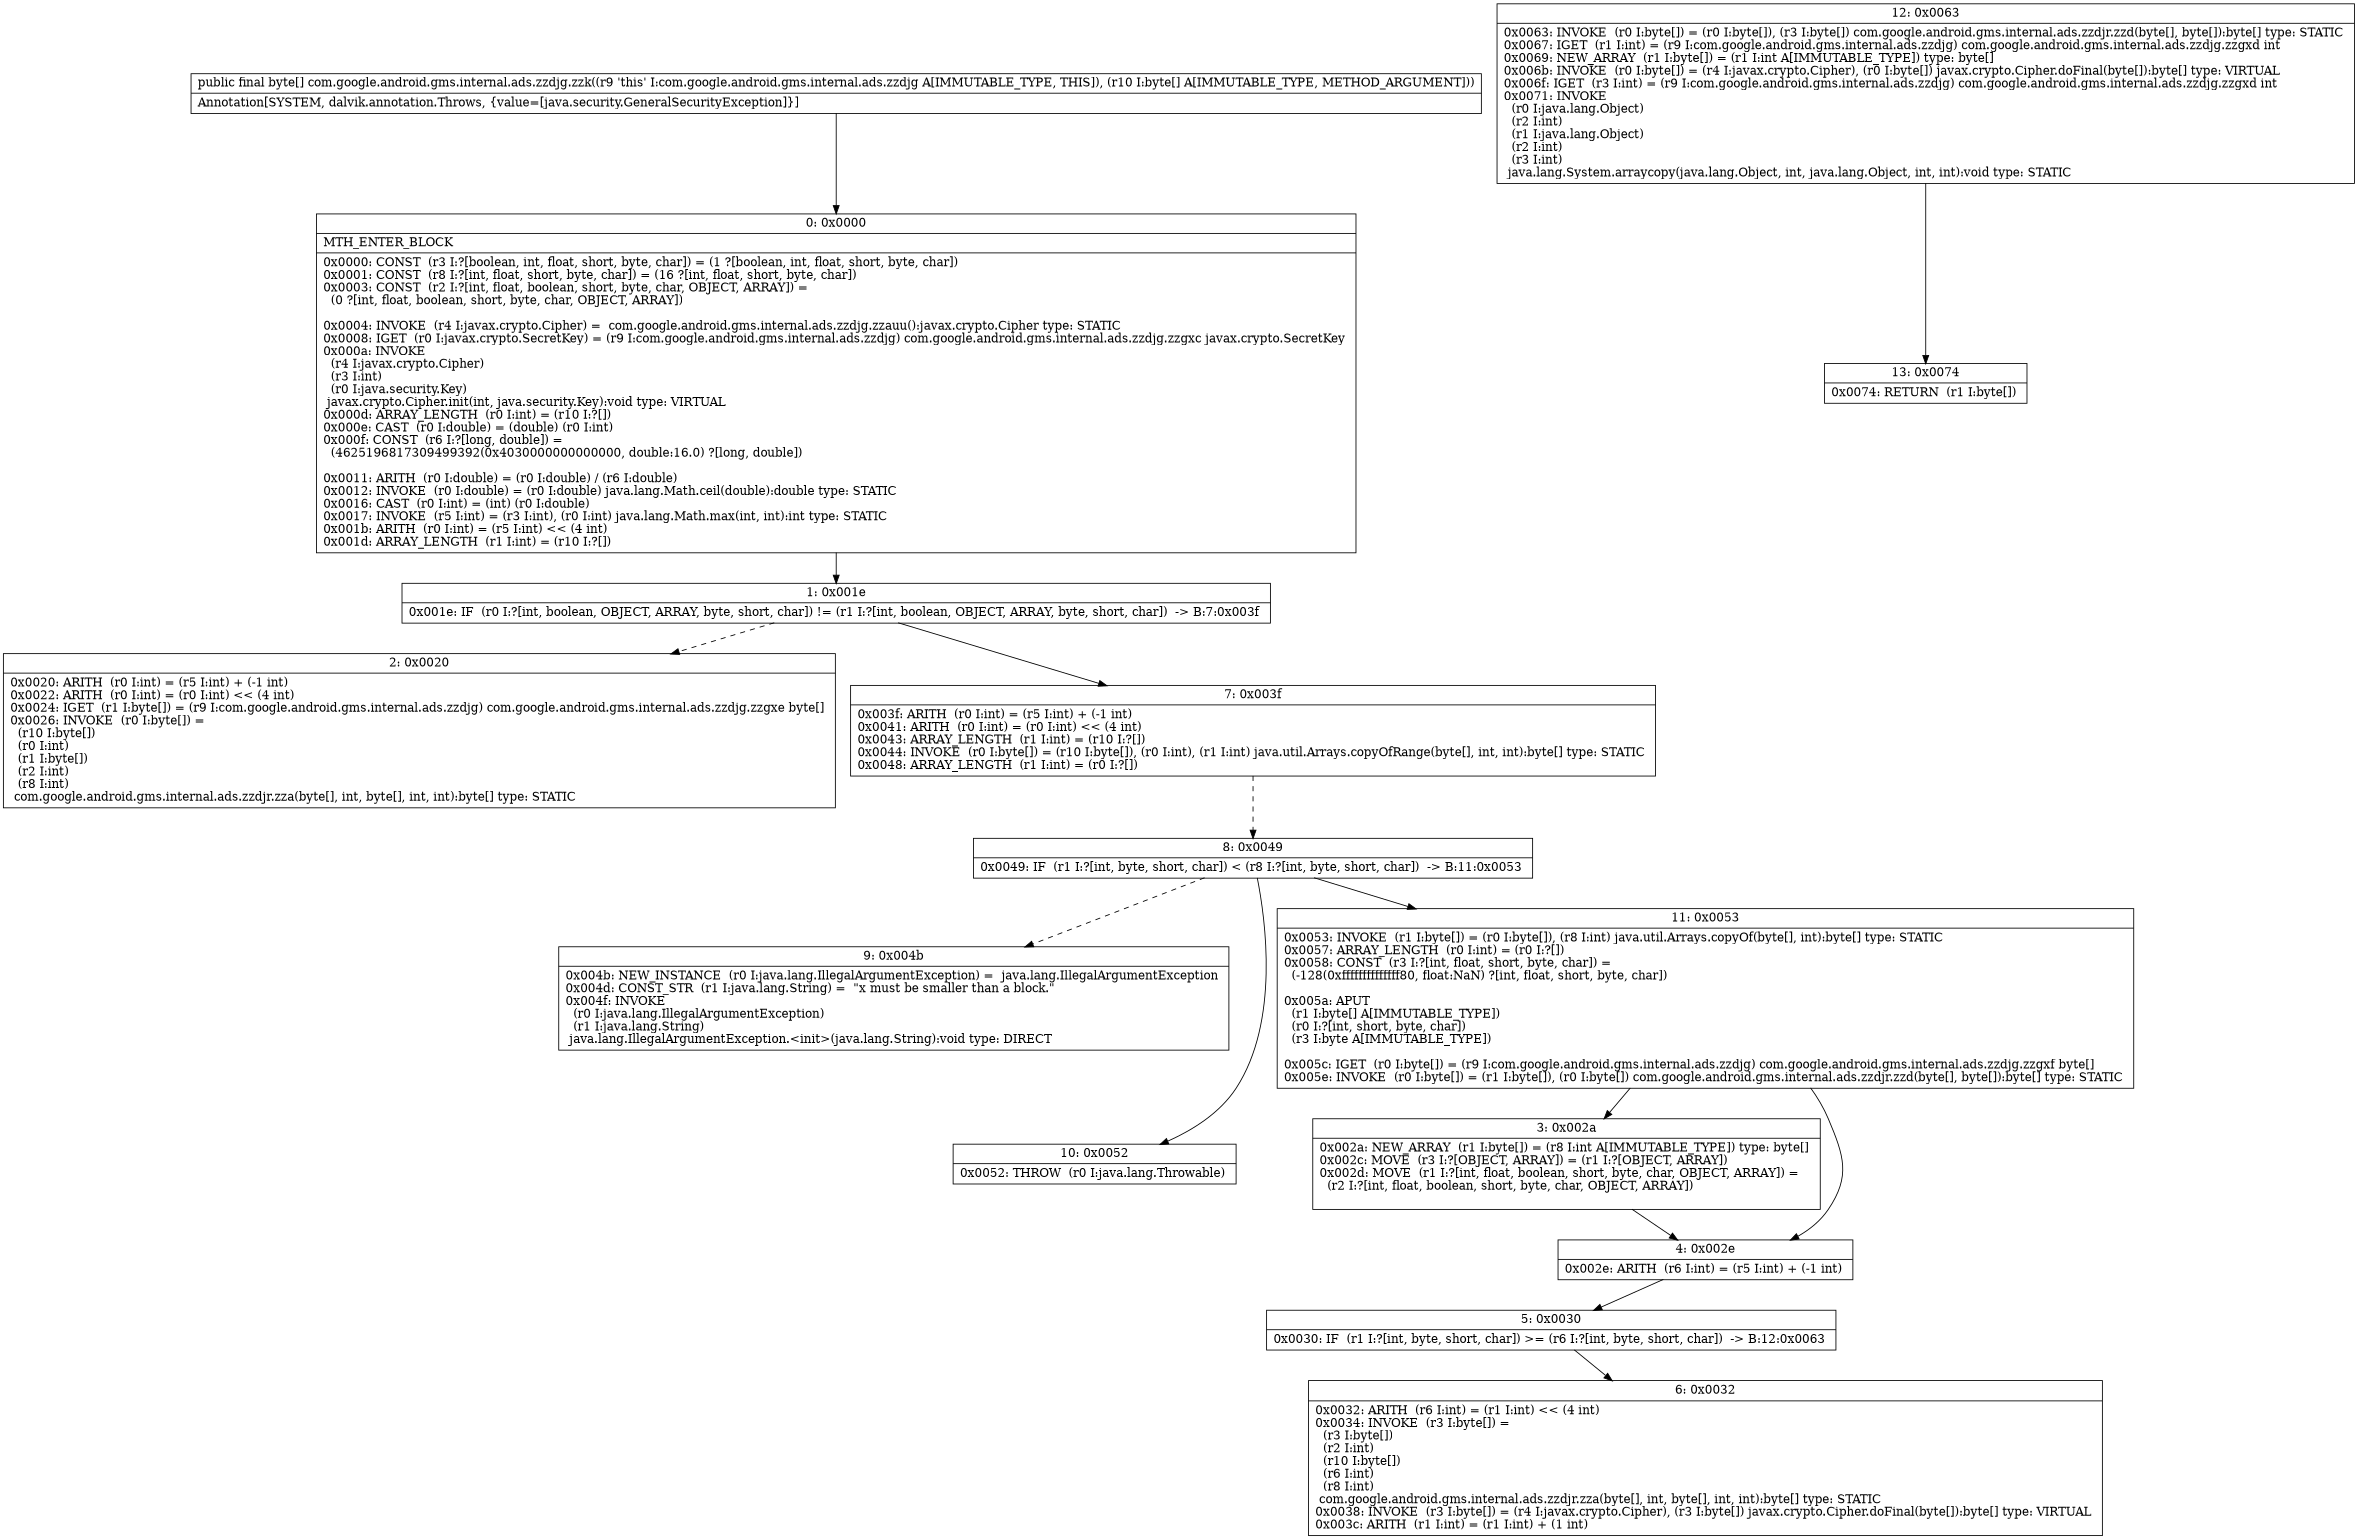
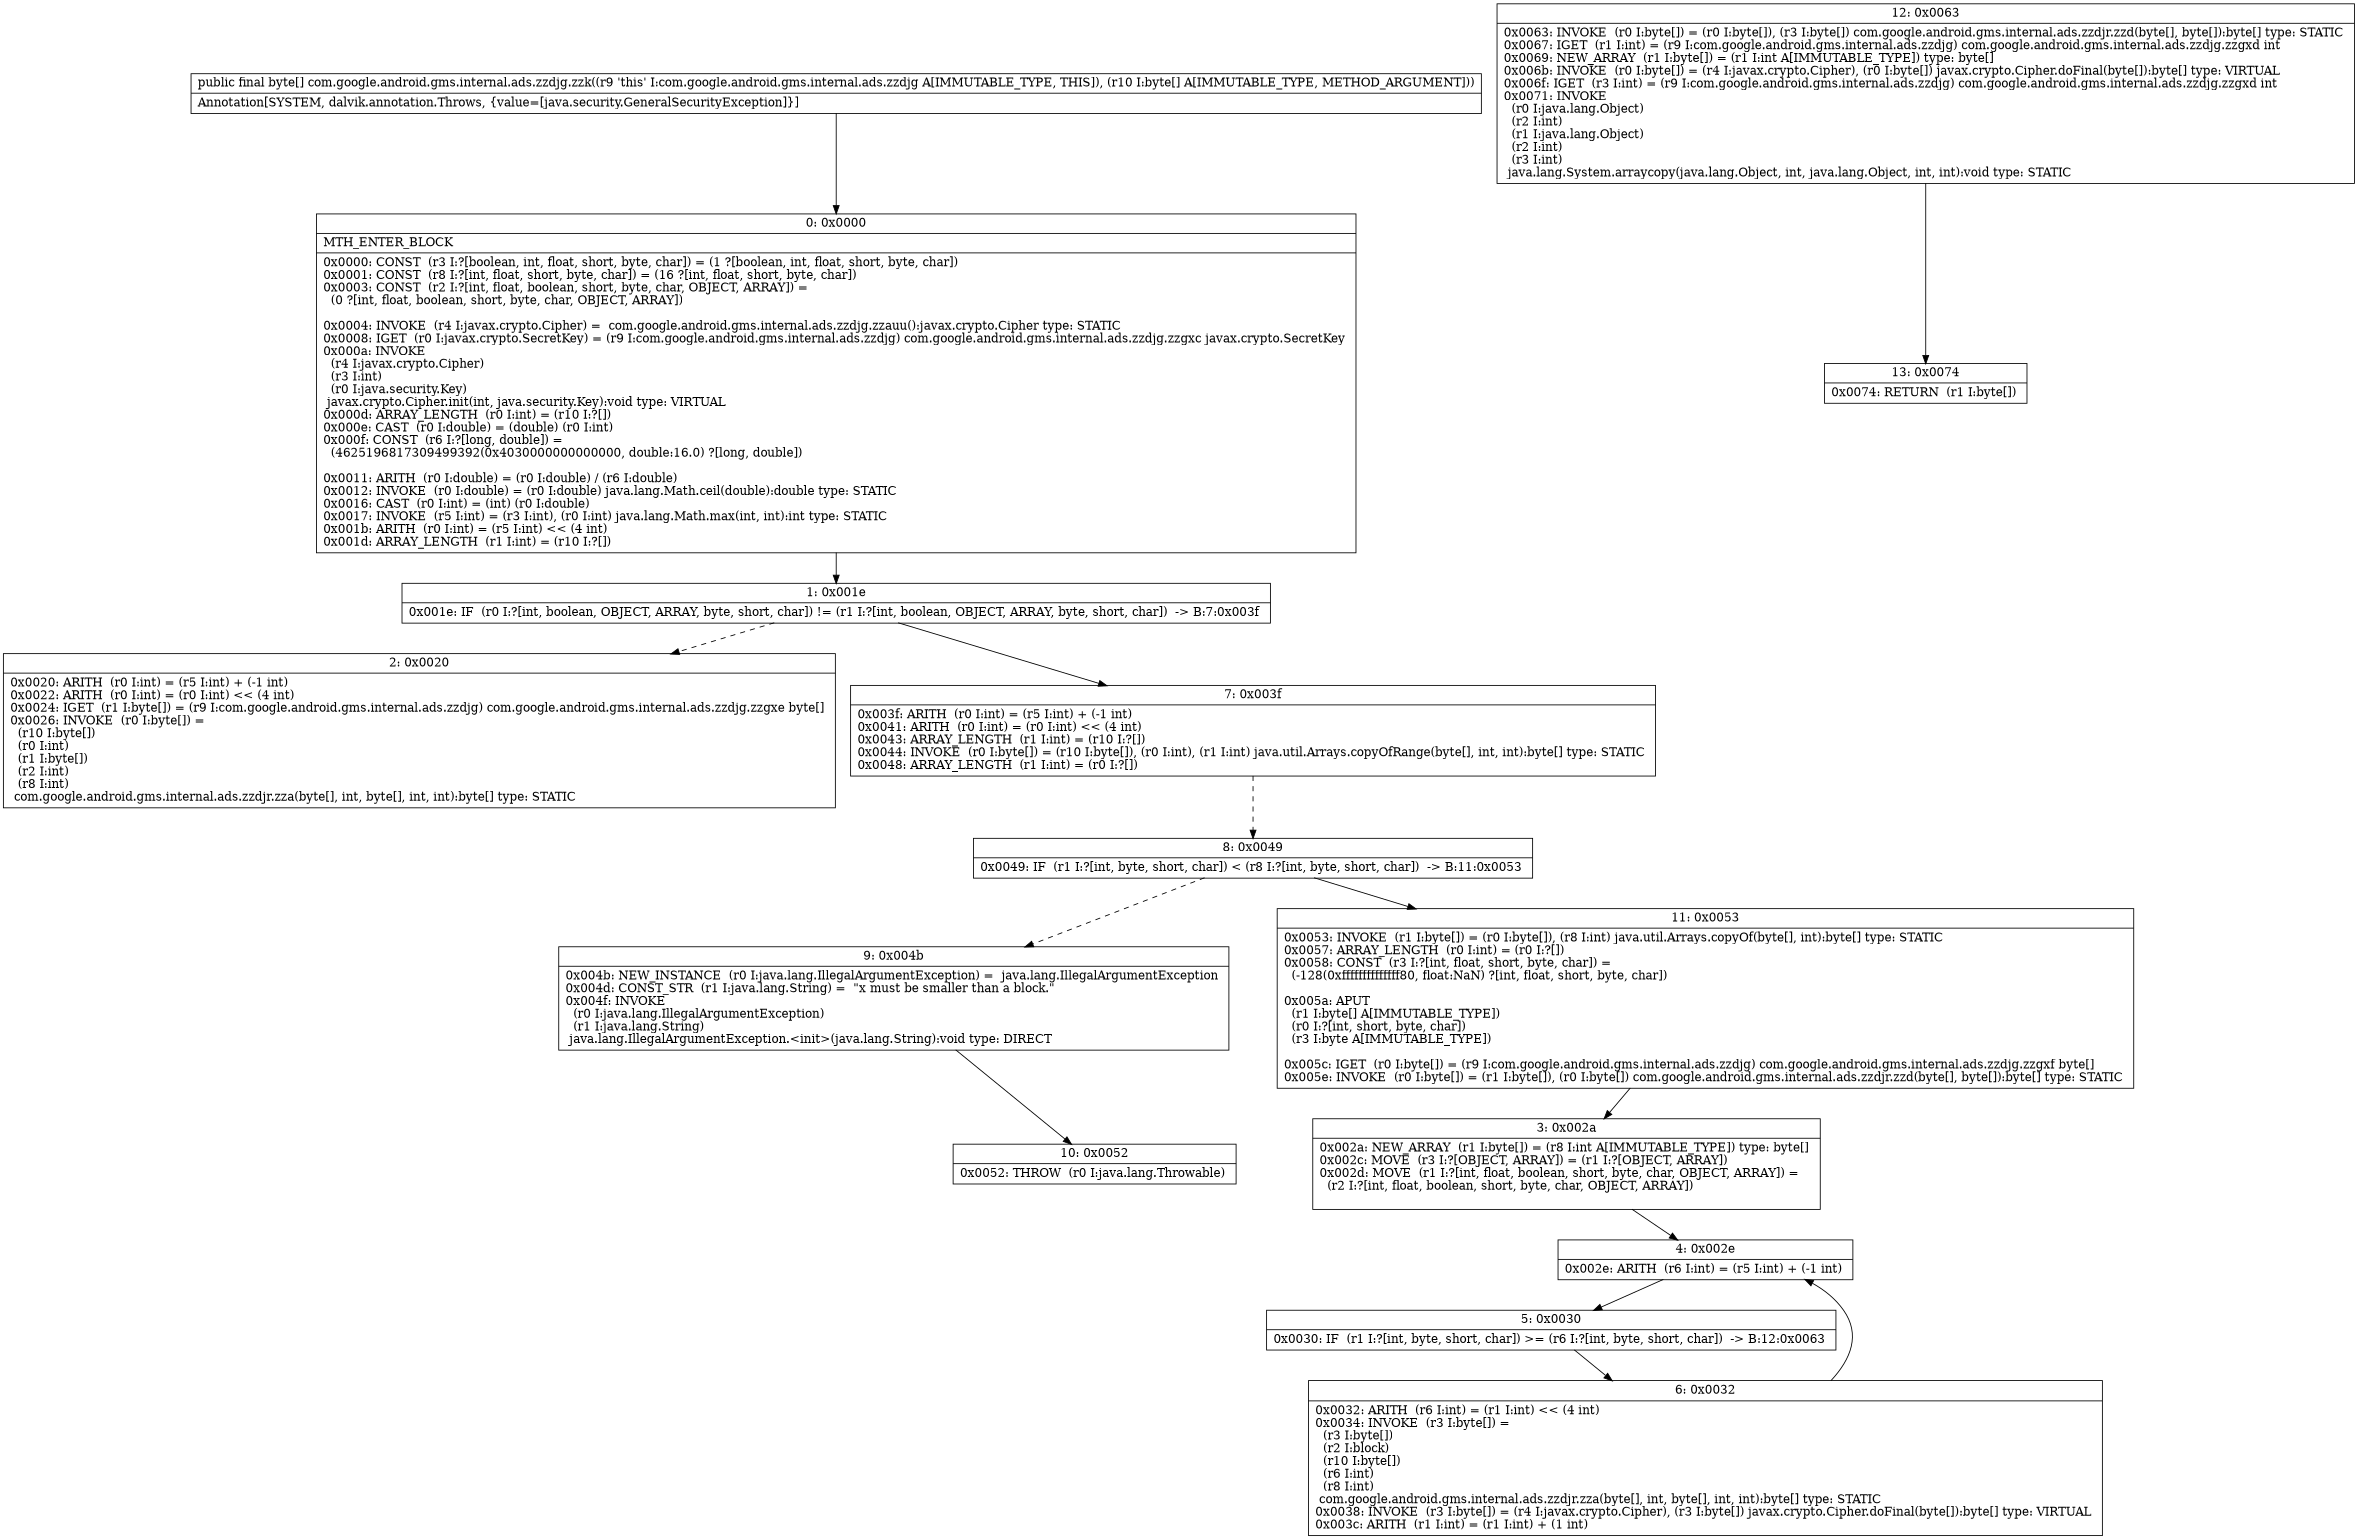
edge "8: 0x0049" -> "10: 0x0052": now "9: 0x004b" -> "10: 0x0052"
edge "11: 0x0053" -> "4: 0x002e": now "6: 0x0032" -> "4: 0x002e"
node "6: 0x0032": text "(r2 I:int)" -> "(r2 I:block)"
